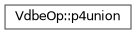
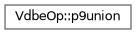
node "VdbeOp::p4union": label "VdbeOp::p4union" -> "VdbeOp::p9union"
